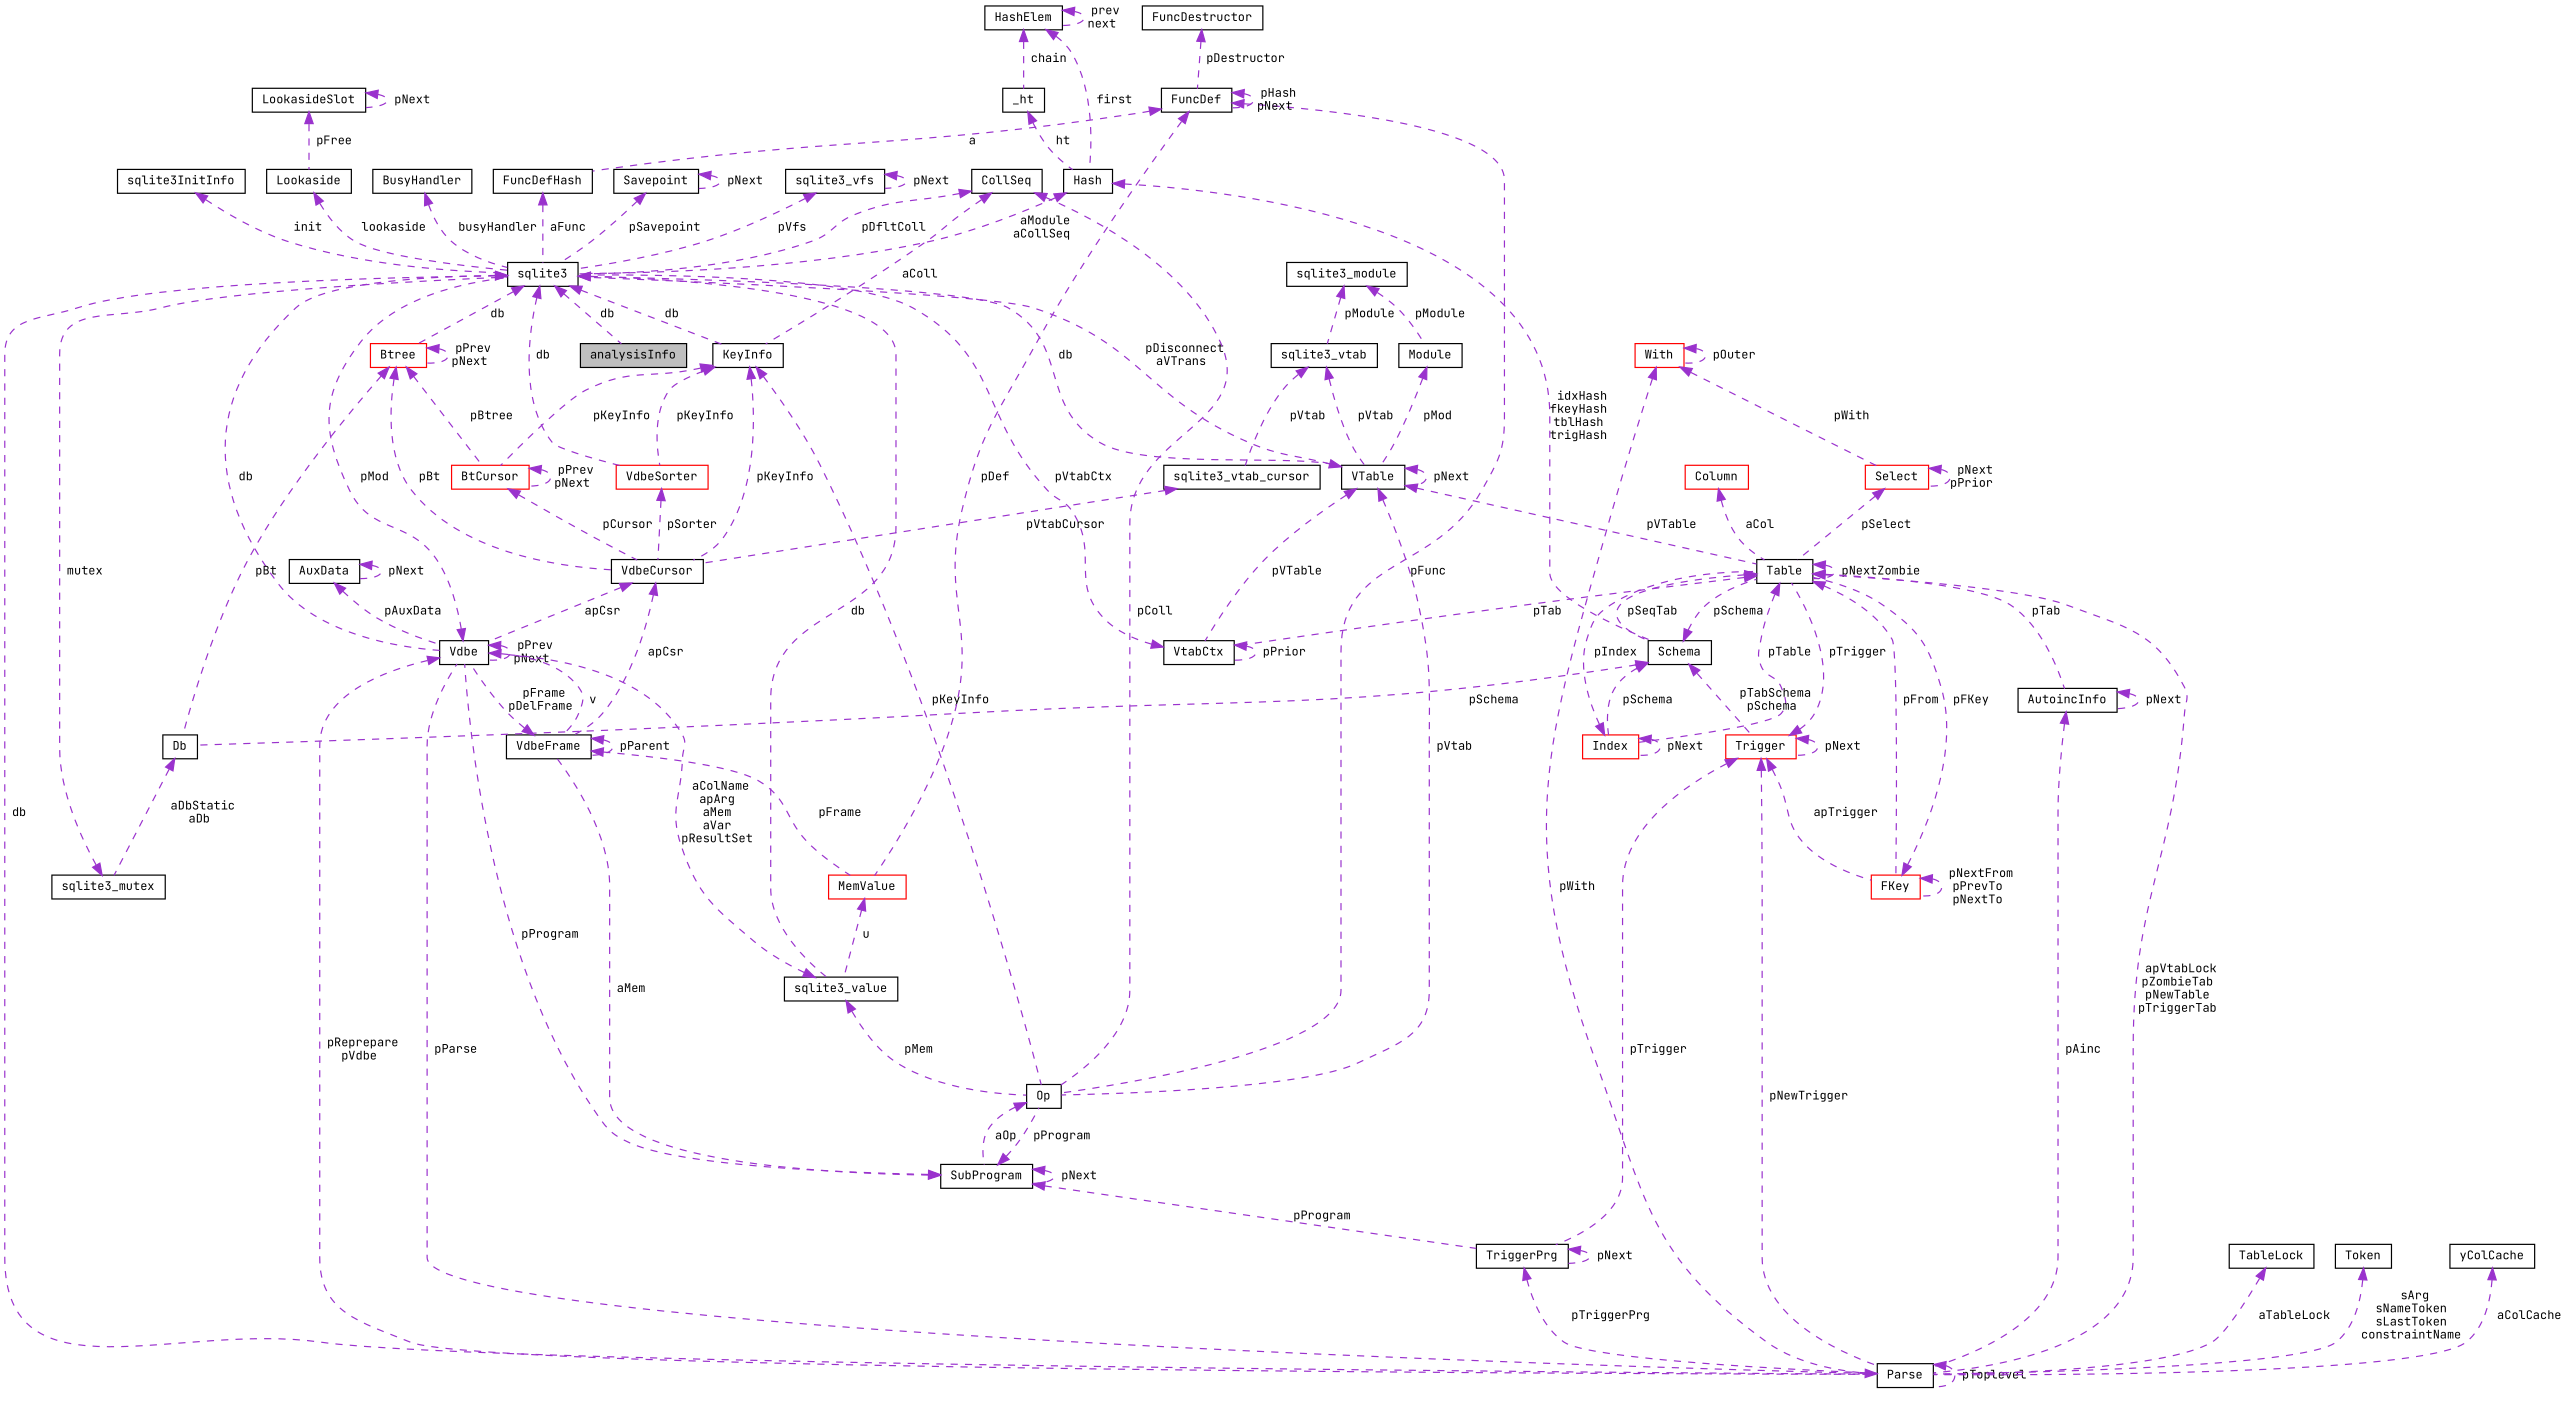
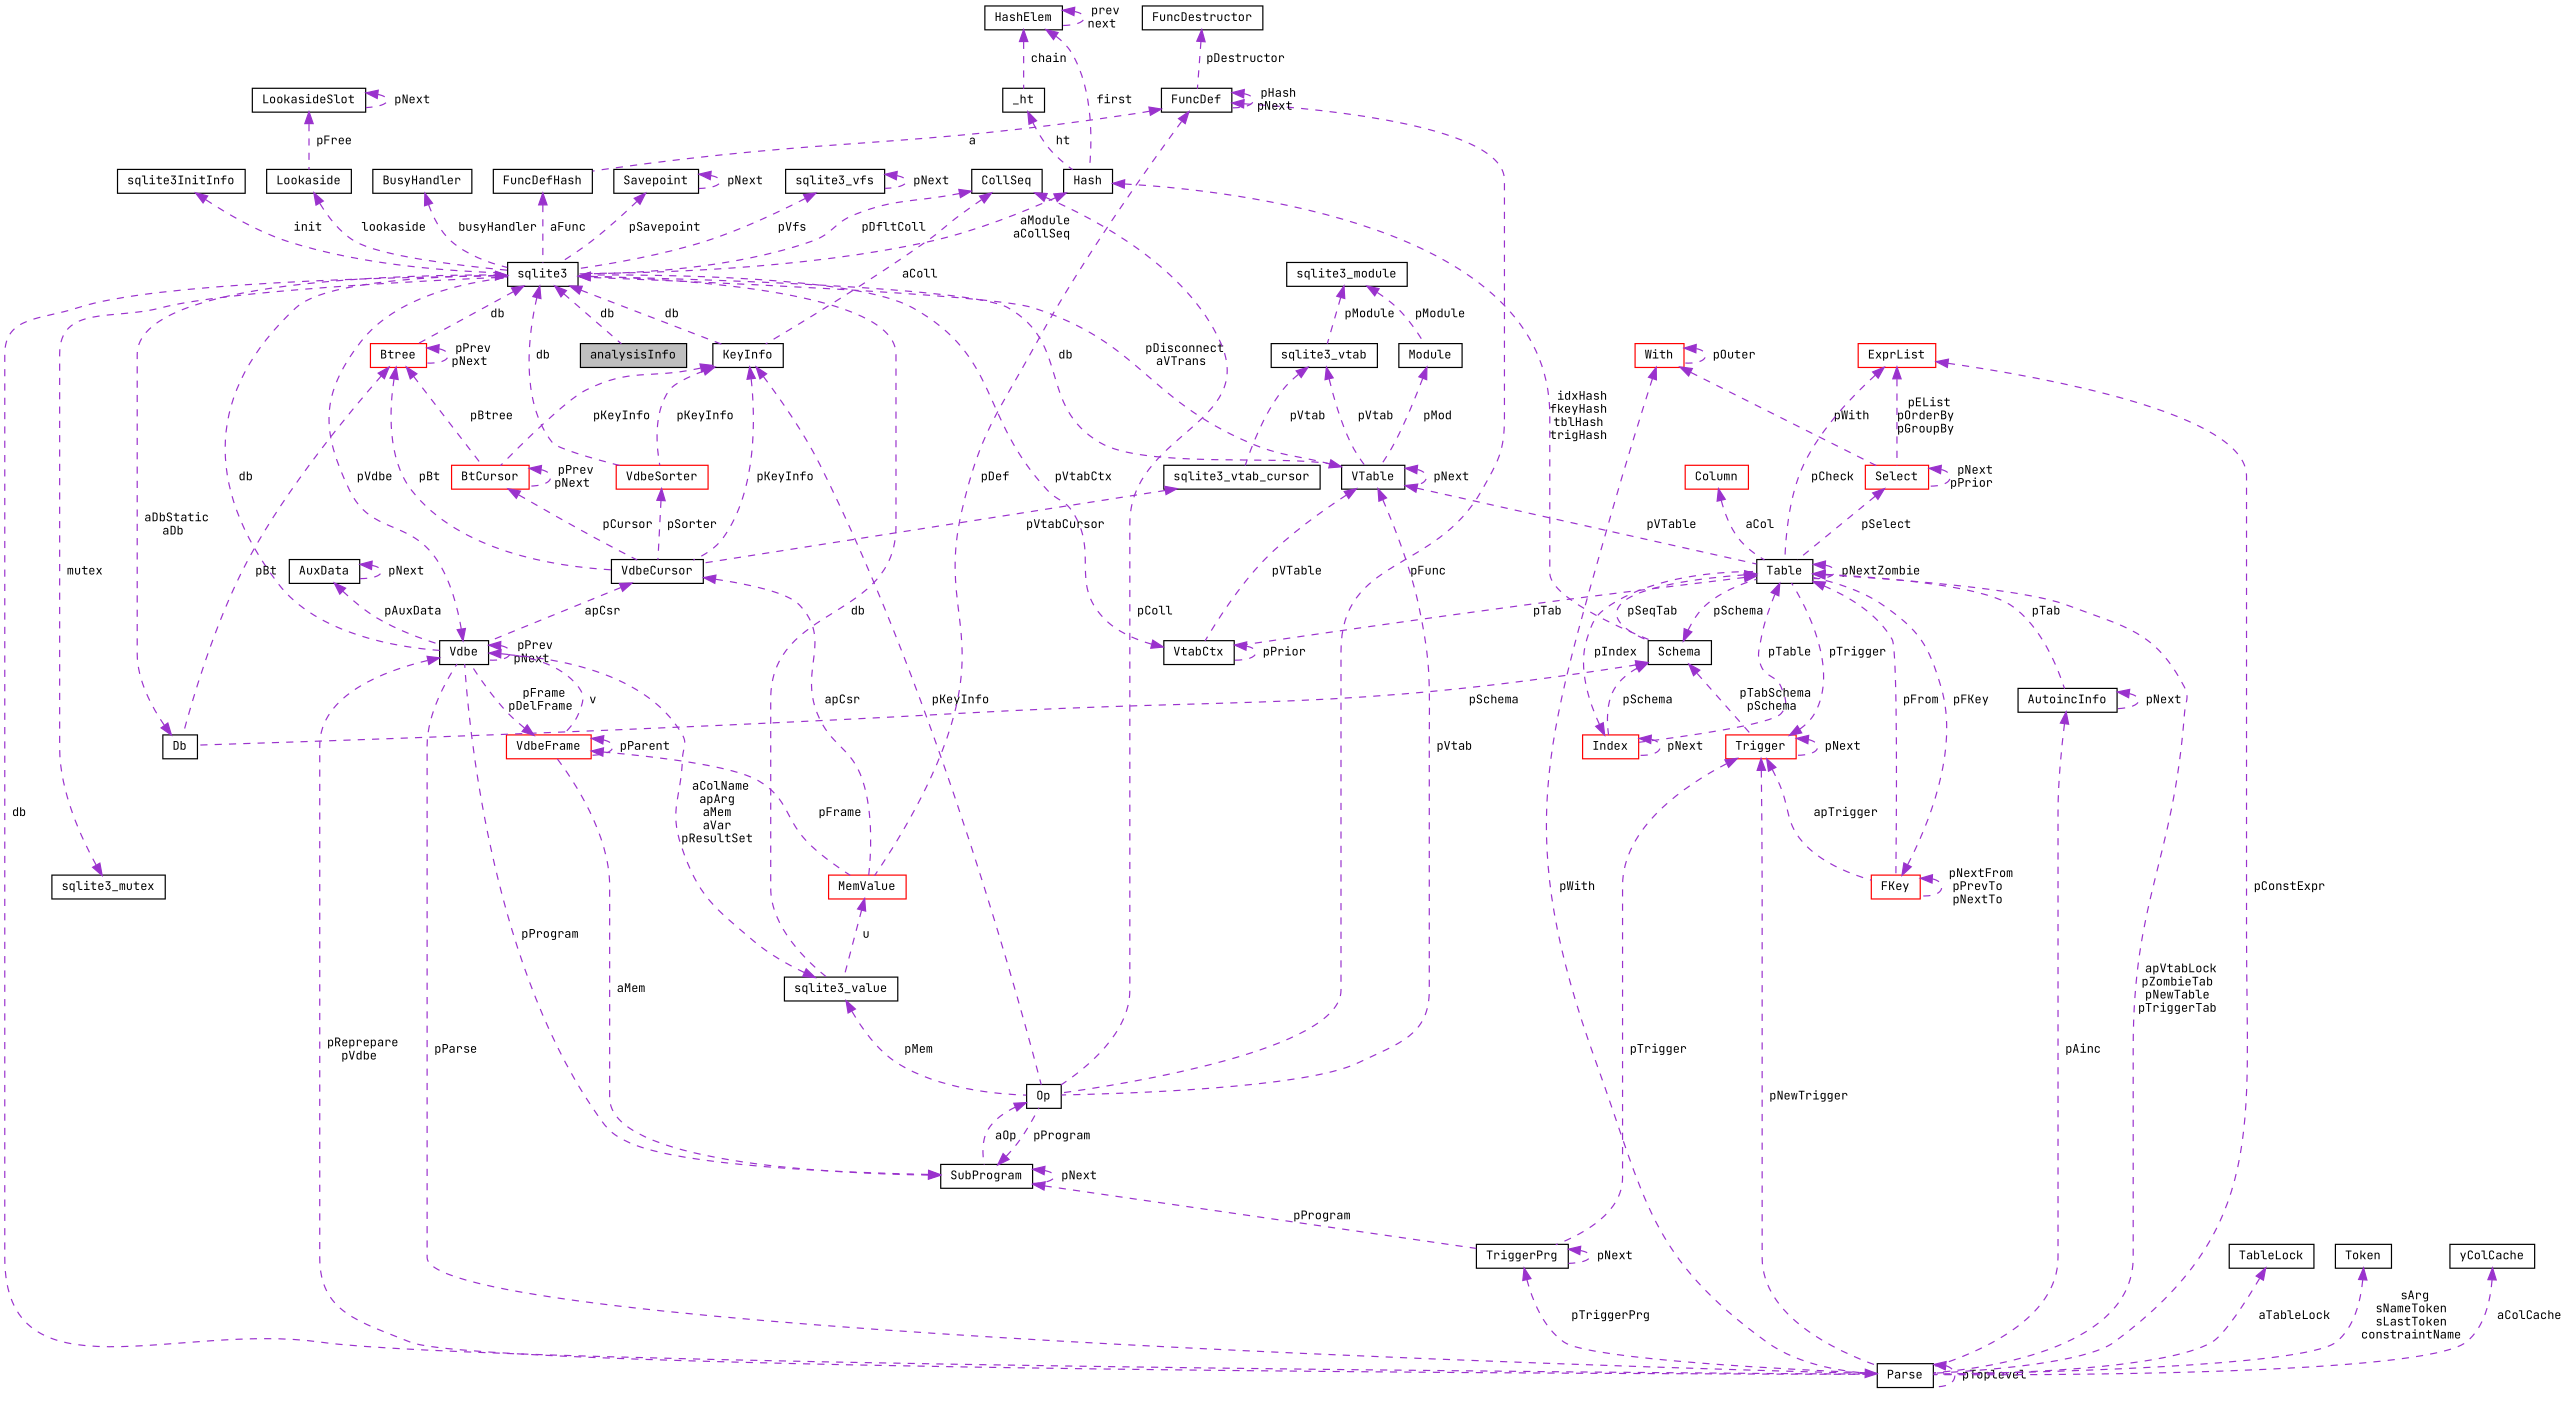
node "ExprList": added
edge "sqlite3" -> "Vdbe": label " pMod" -> " pVdbe"
edge "VdbeFrame" -> "VdbeCursor": now "MemValue" -> "VdbeCursor"
node "VdbeFrame": color black -> red
edge "sqlite3_mutex" -> "Db": now "sqlite3" -> "Db"
